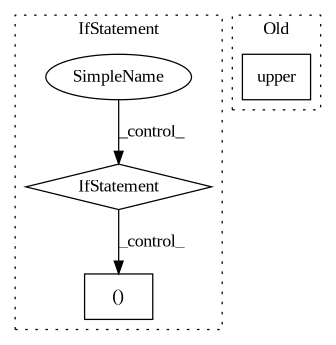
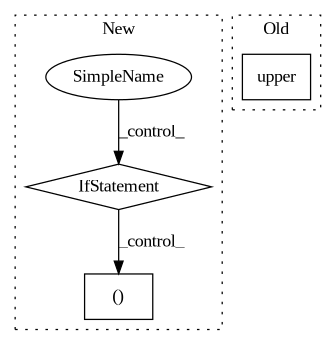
cluster "IfStatement": label "IfStatement" -> "New"
